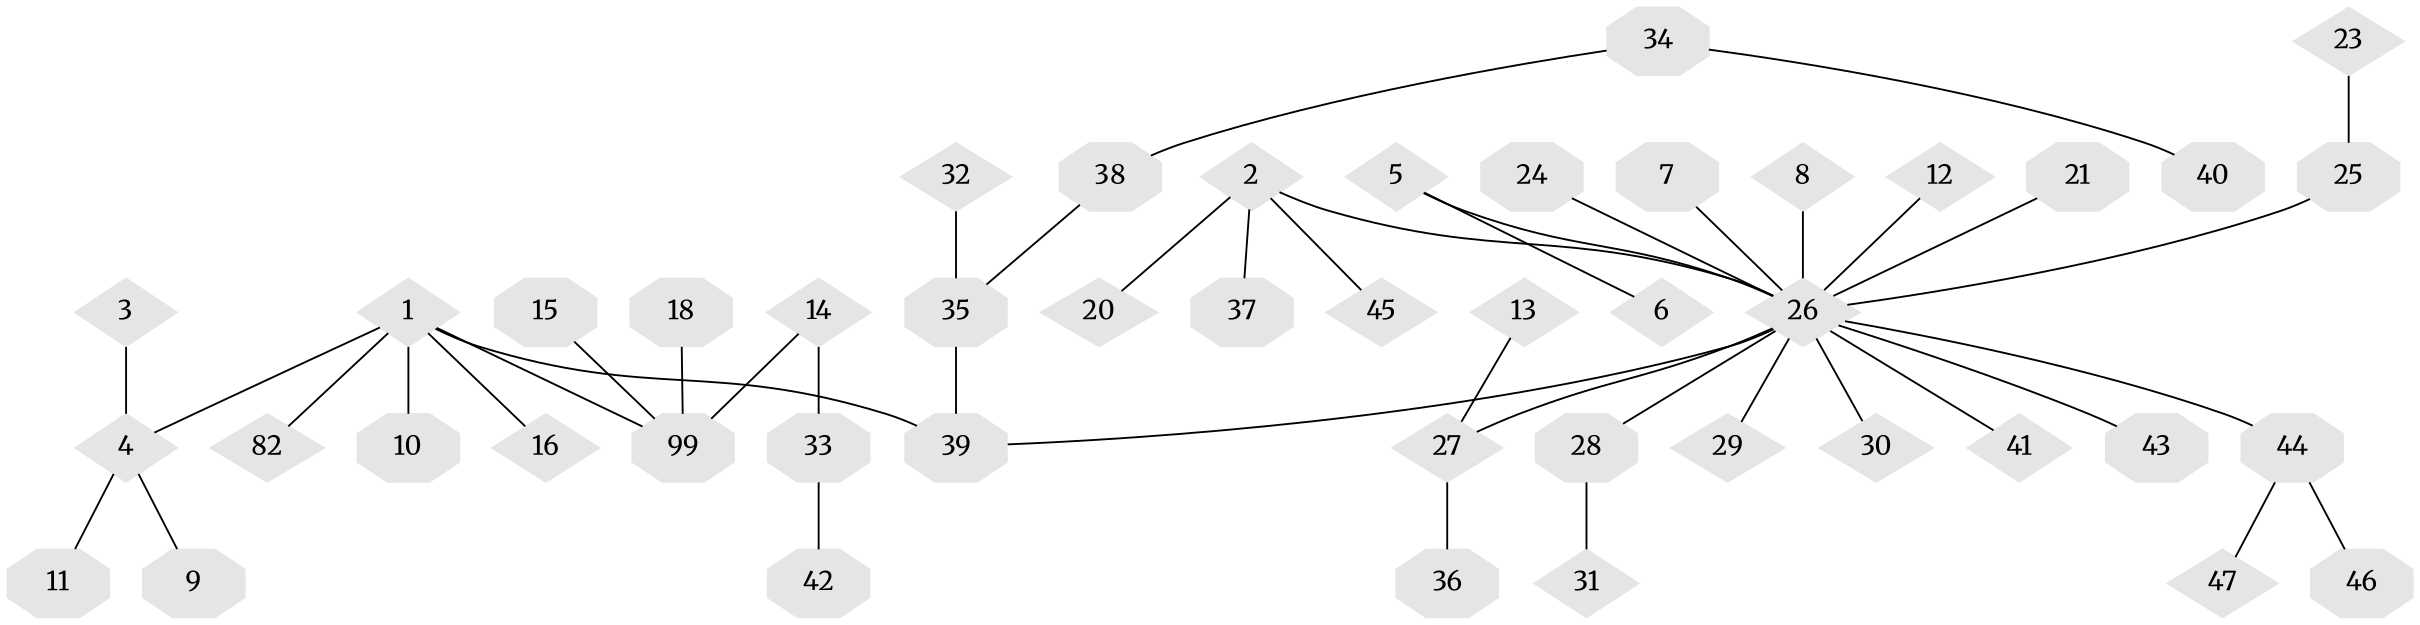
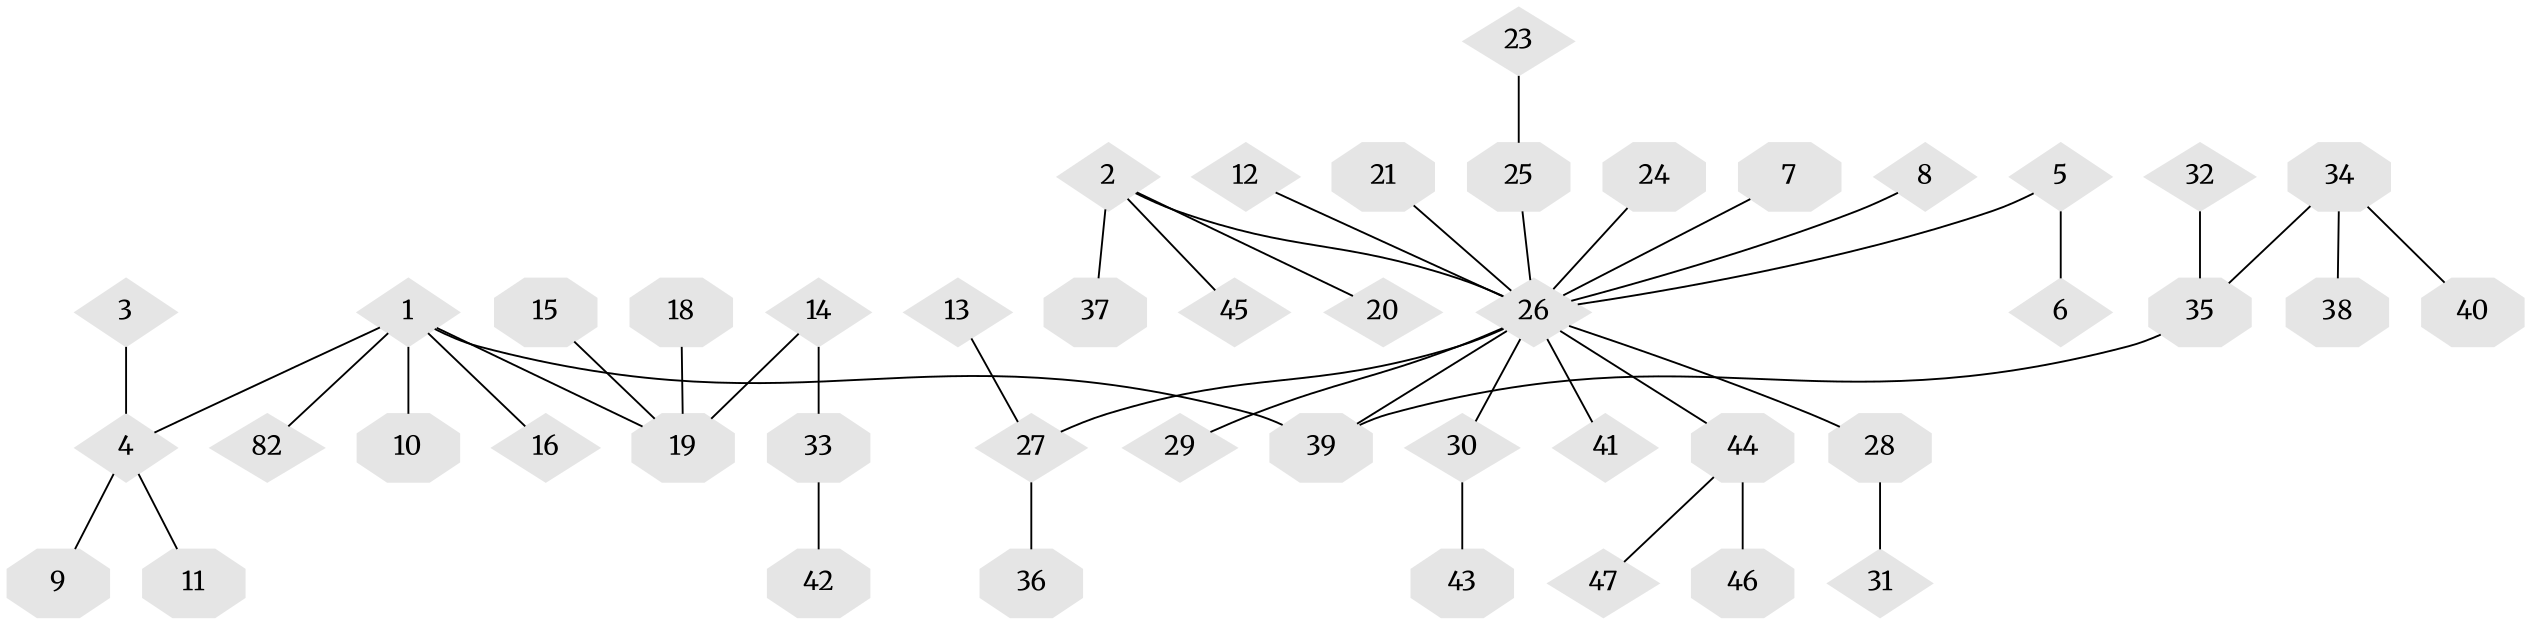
edge "38" -- "35": now "34" -- "35"
edge "26" -- "43": now "30" -- "43"
node "99": label "99" -> "19"
